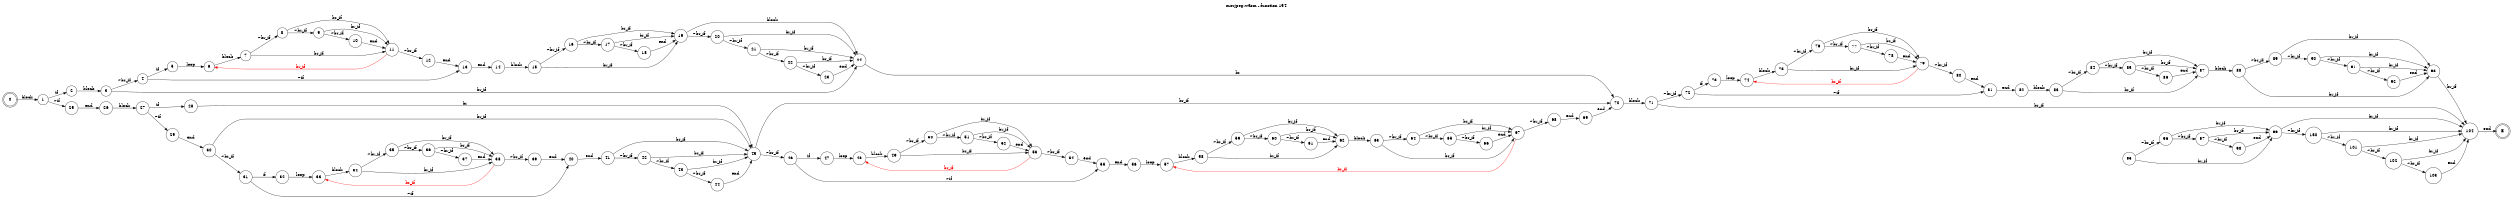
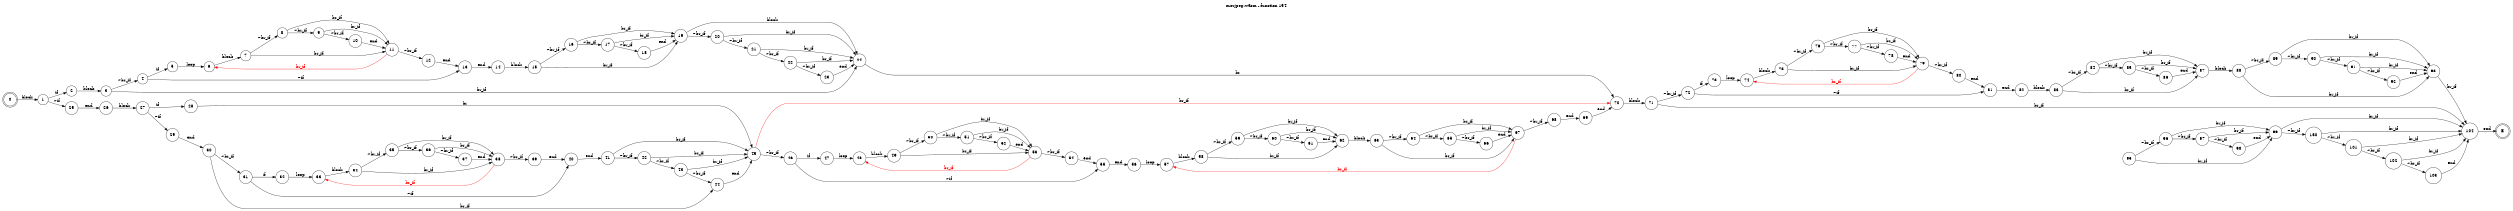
edge "45" -> "70": color black -> red
edge "30" -> "45": now "30" -> "44"
